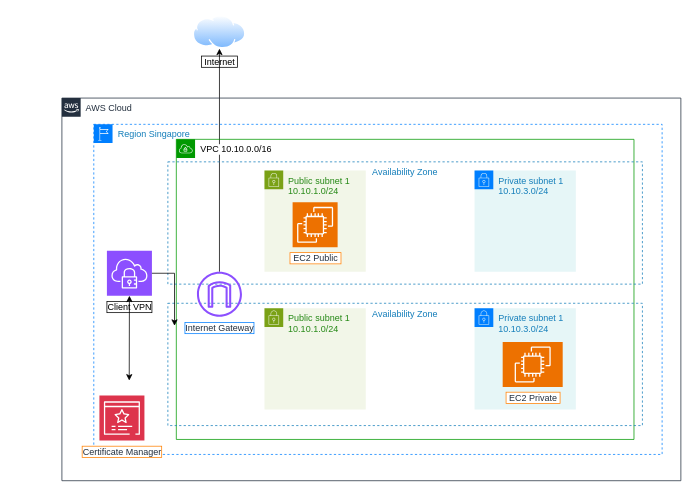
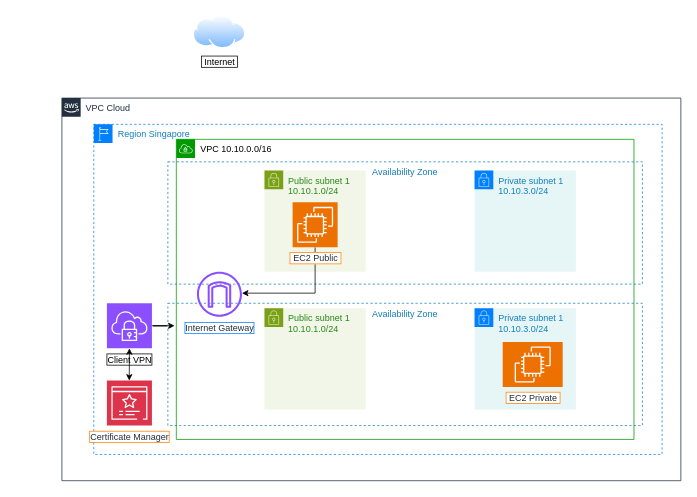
node "AWS Cloud": label "AWS Cloud" -> "VPC Cloud"
edge "Internet Gateway" -> "Internet": removed
node "Client VPN": moved (129, 273) -> (129, 326)
edge "EC2 Public" -> "Internet Gateway": added
node "Certificate Manager": moved (122, 418) -> (129, 403)
